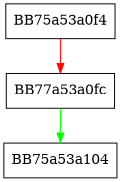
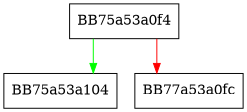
edge "BB77a53a0fc" -> "BB75a53a104": now "BB75a53a0f4" -> "BB75a53a104"
